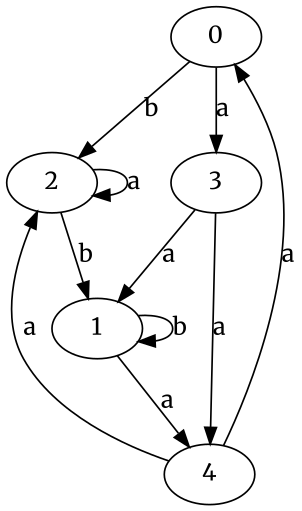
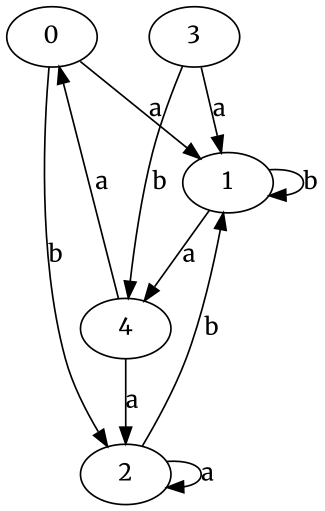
edge "0" -> "3": now "0" -> "1"
edge "3" -> "4": label "a" -> "b"
